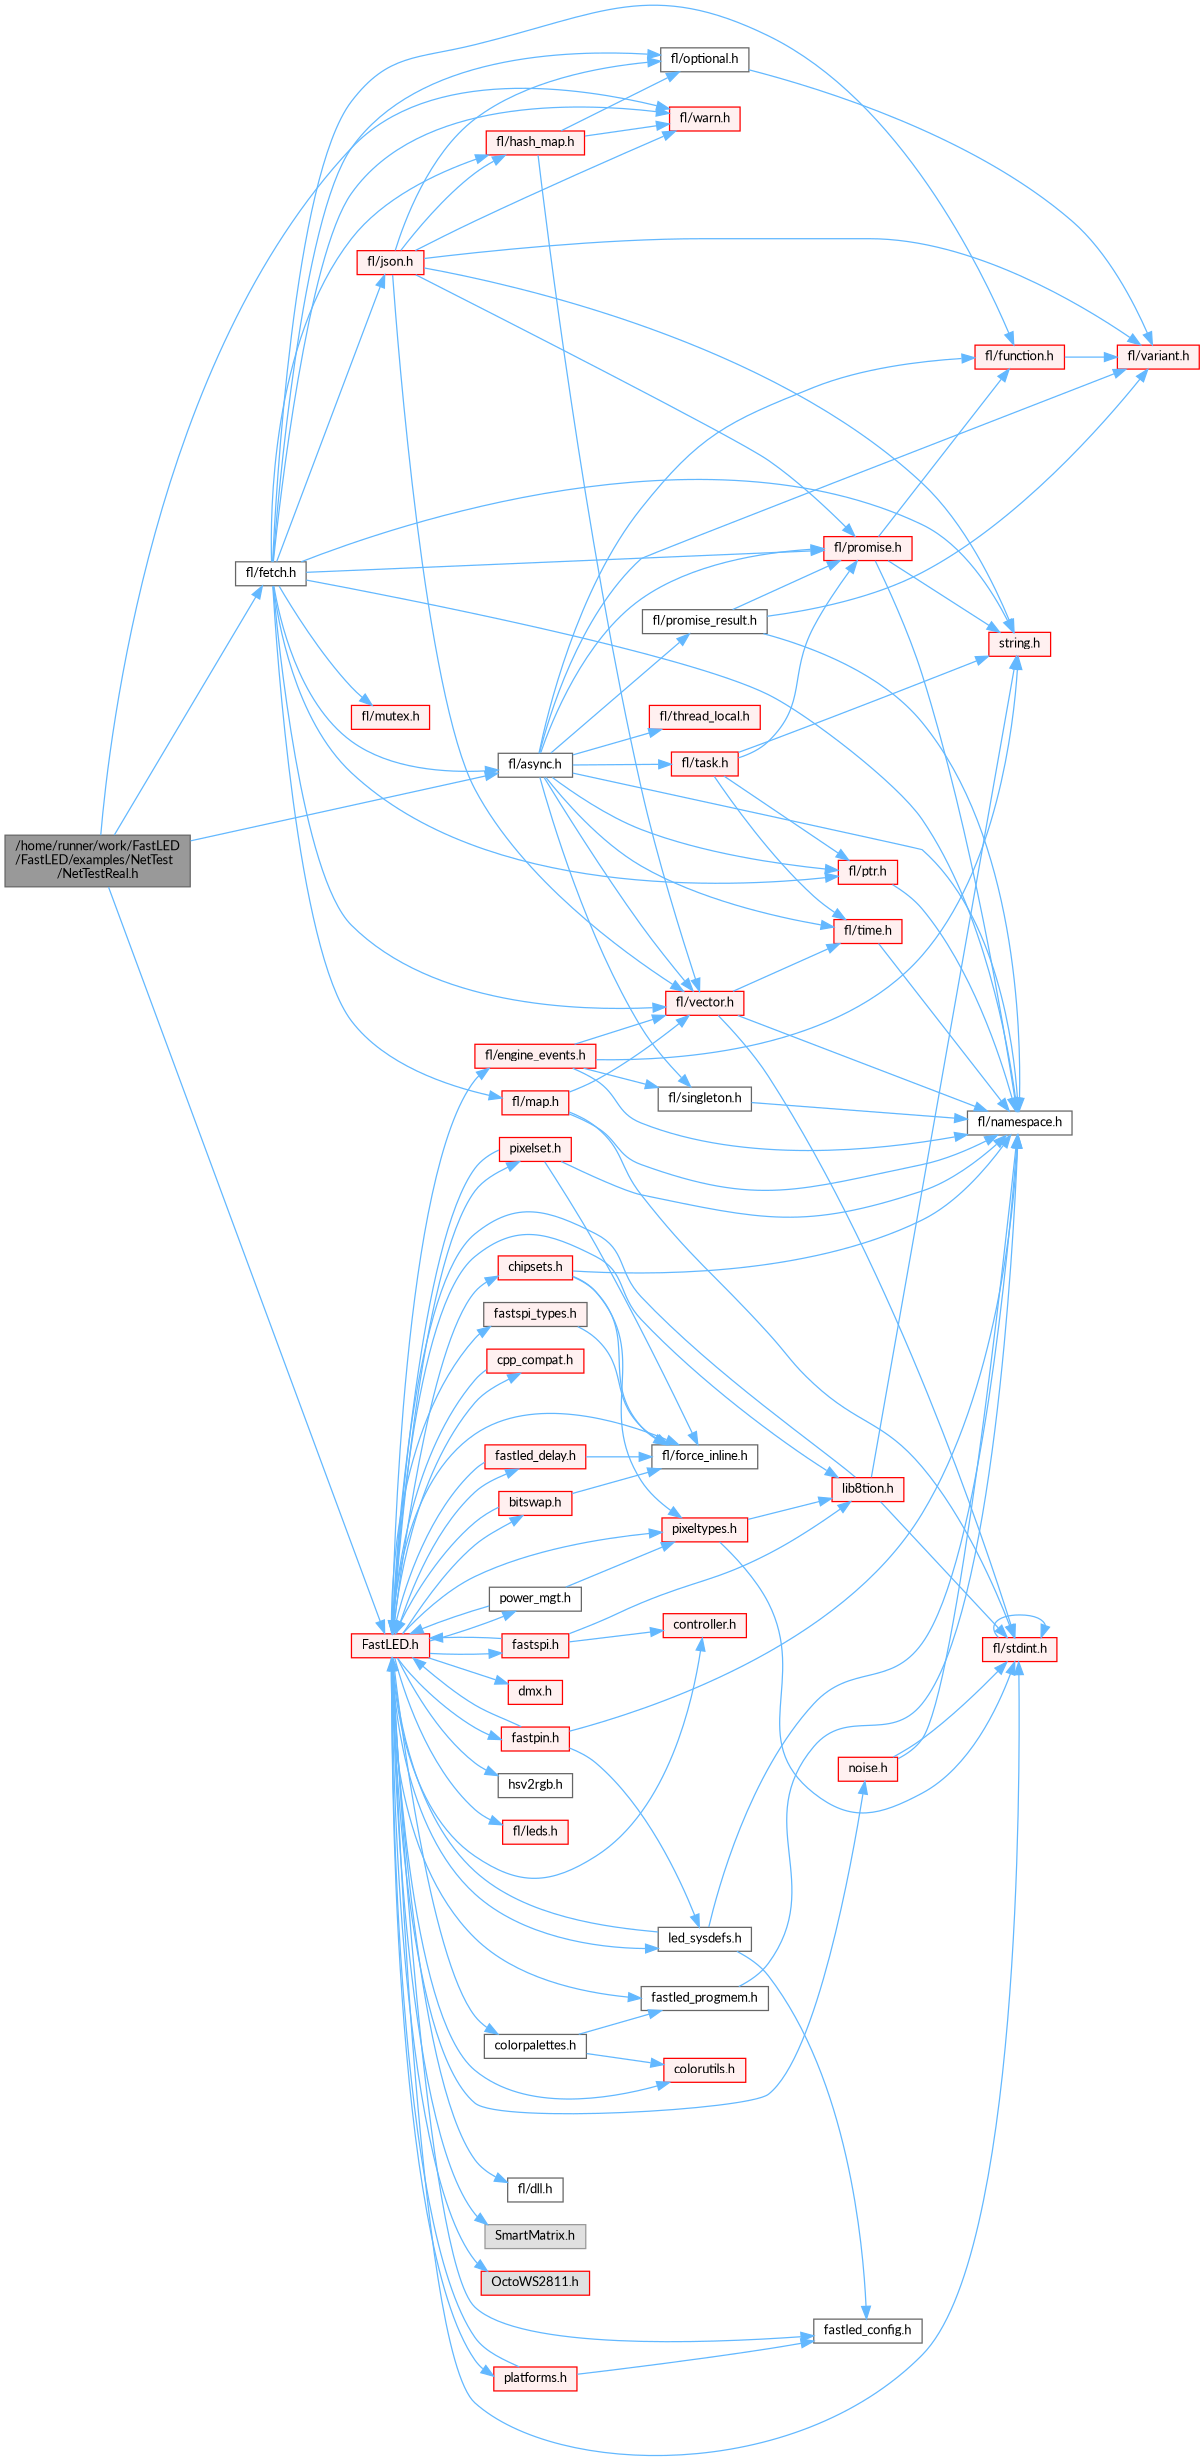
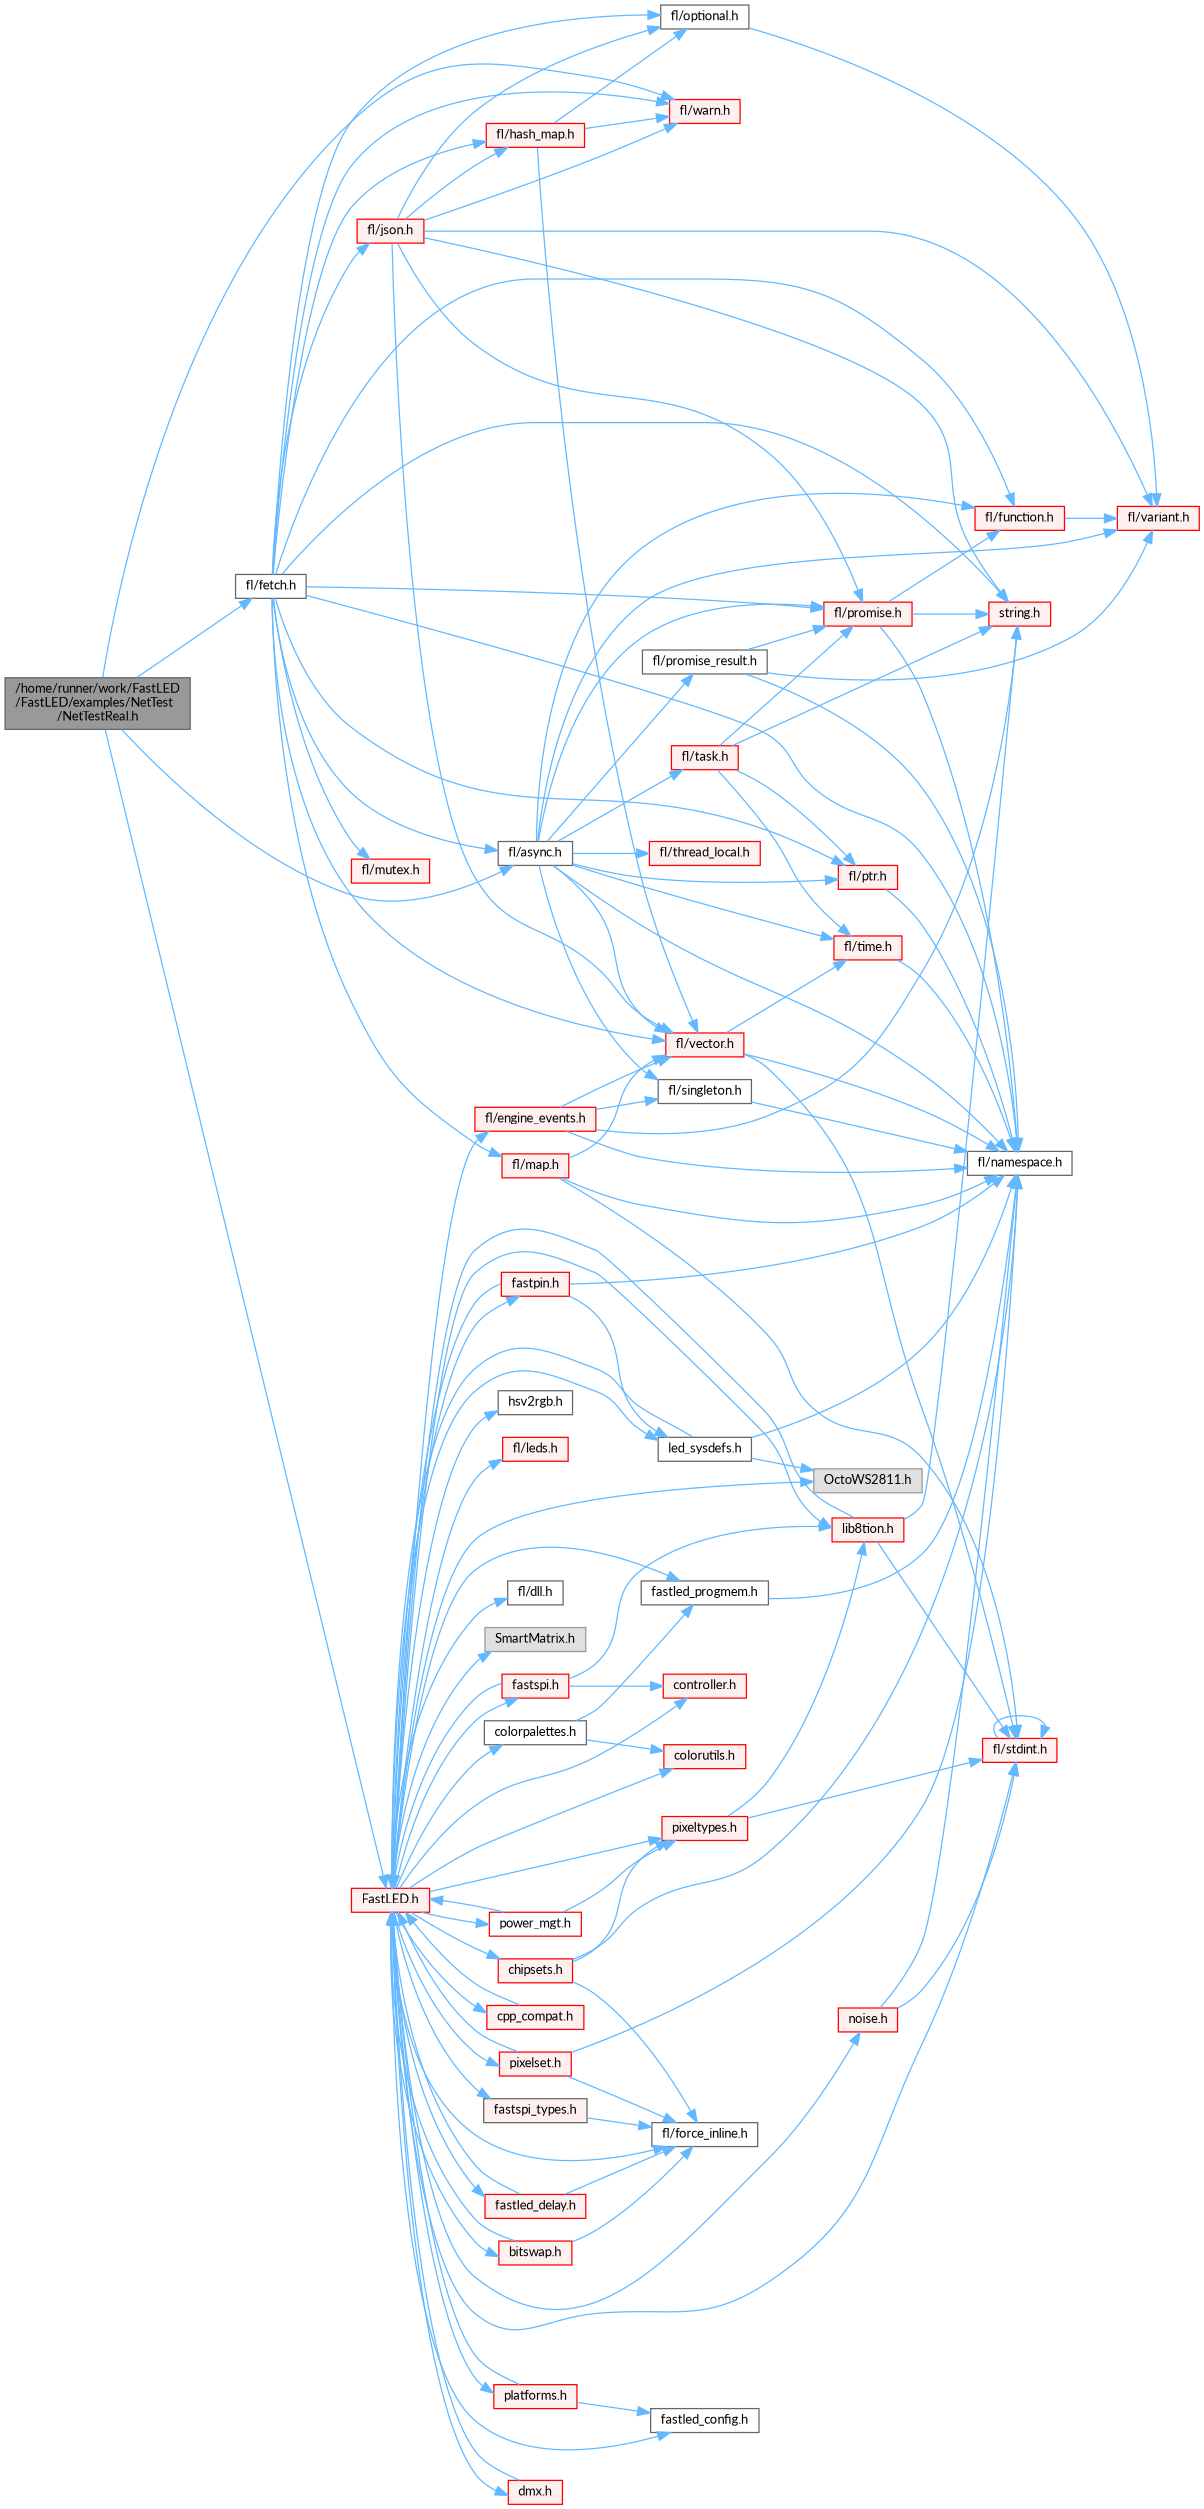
node "power_mgt.h": color grey40 -> red
edge "led_sysdefs.h" -> "fastled_config.h": now "led_sysdefs.h" -> "OctoWS2811.h"
edge "dmx.h" -> "FastLED.h": added
node "OctoWS2811.h": color red -> grey60
